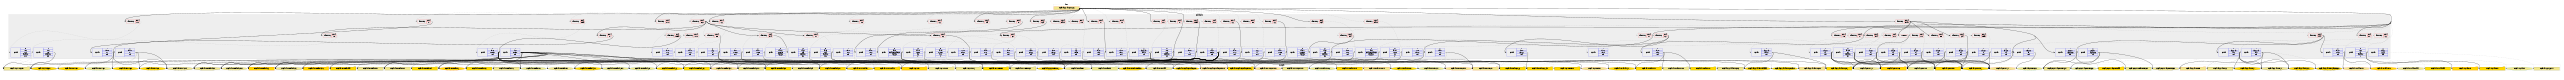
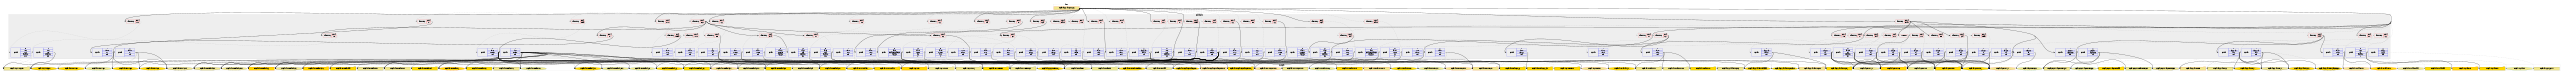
node "portage://dev-db/postgresql-12.1": removed
node "portage://dev-libs/openssl-1.1.0l": fillcolor gold -> khaki
